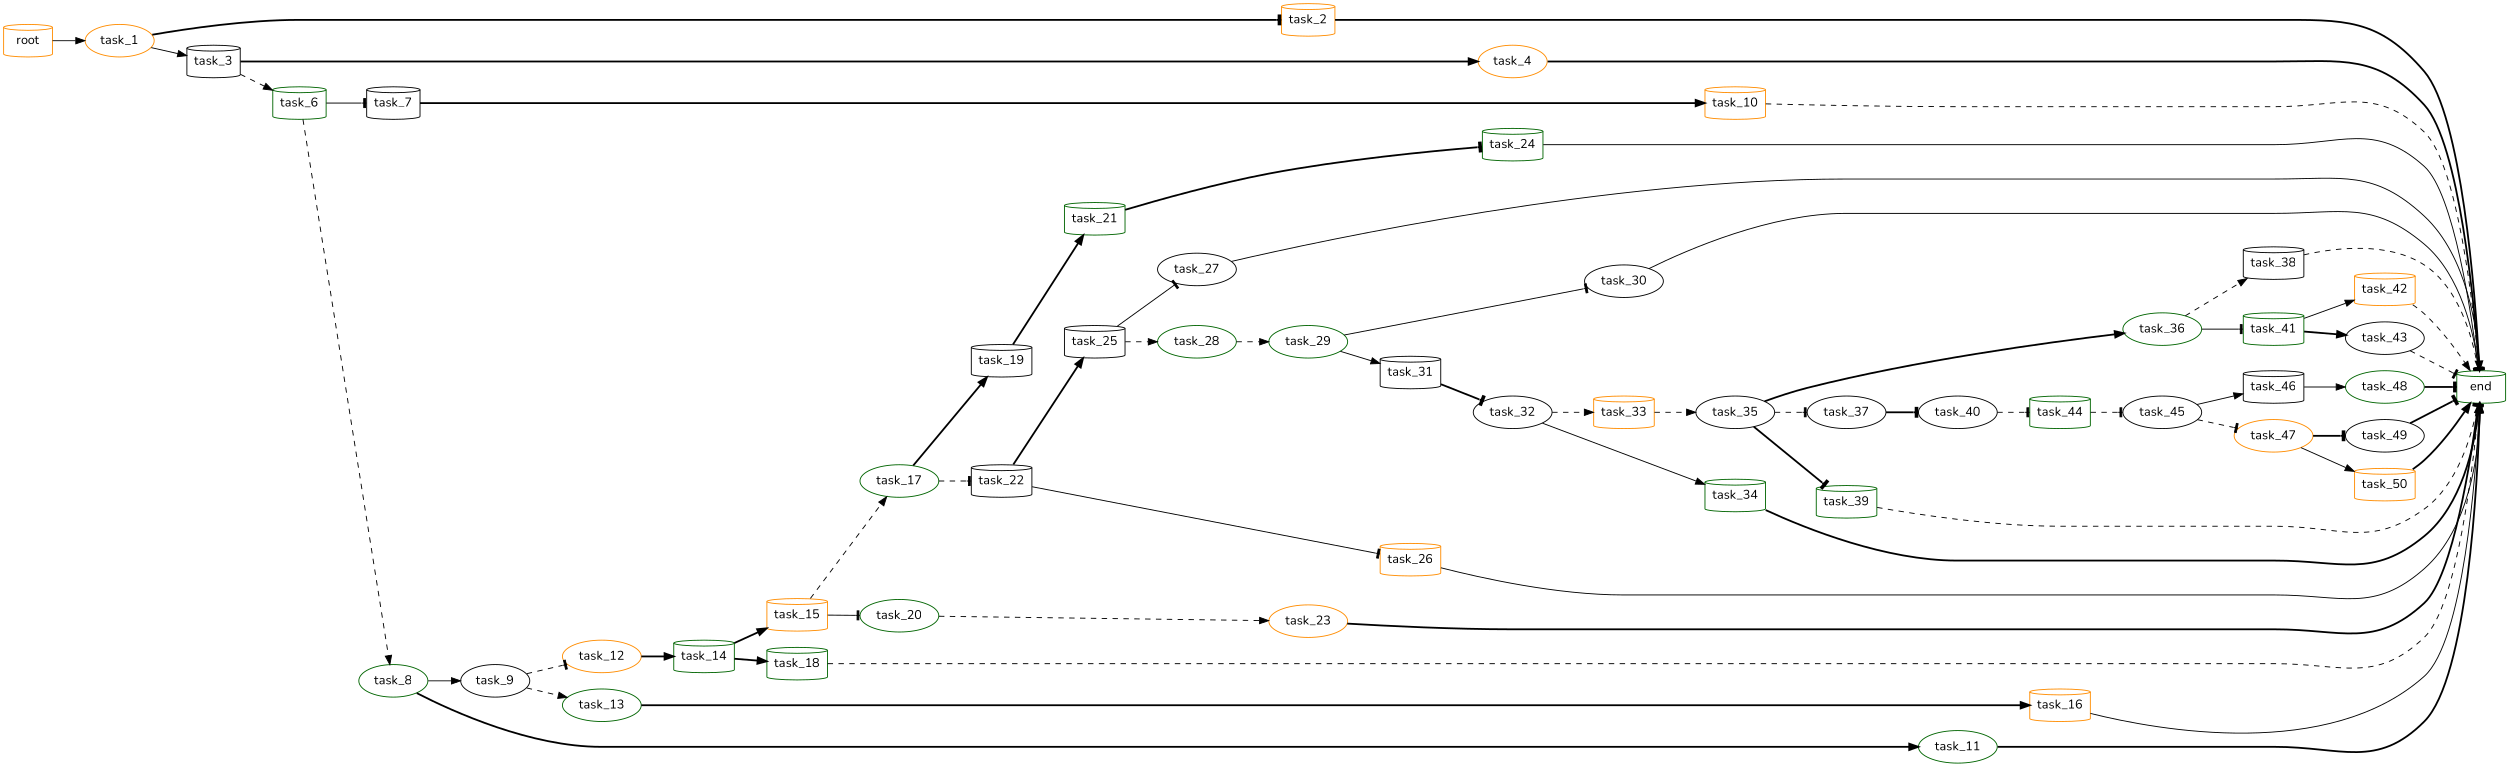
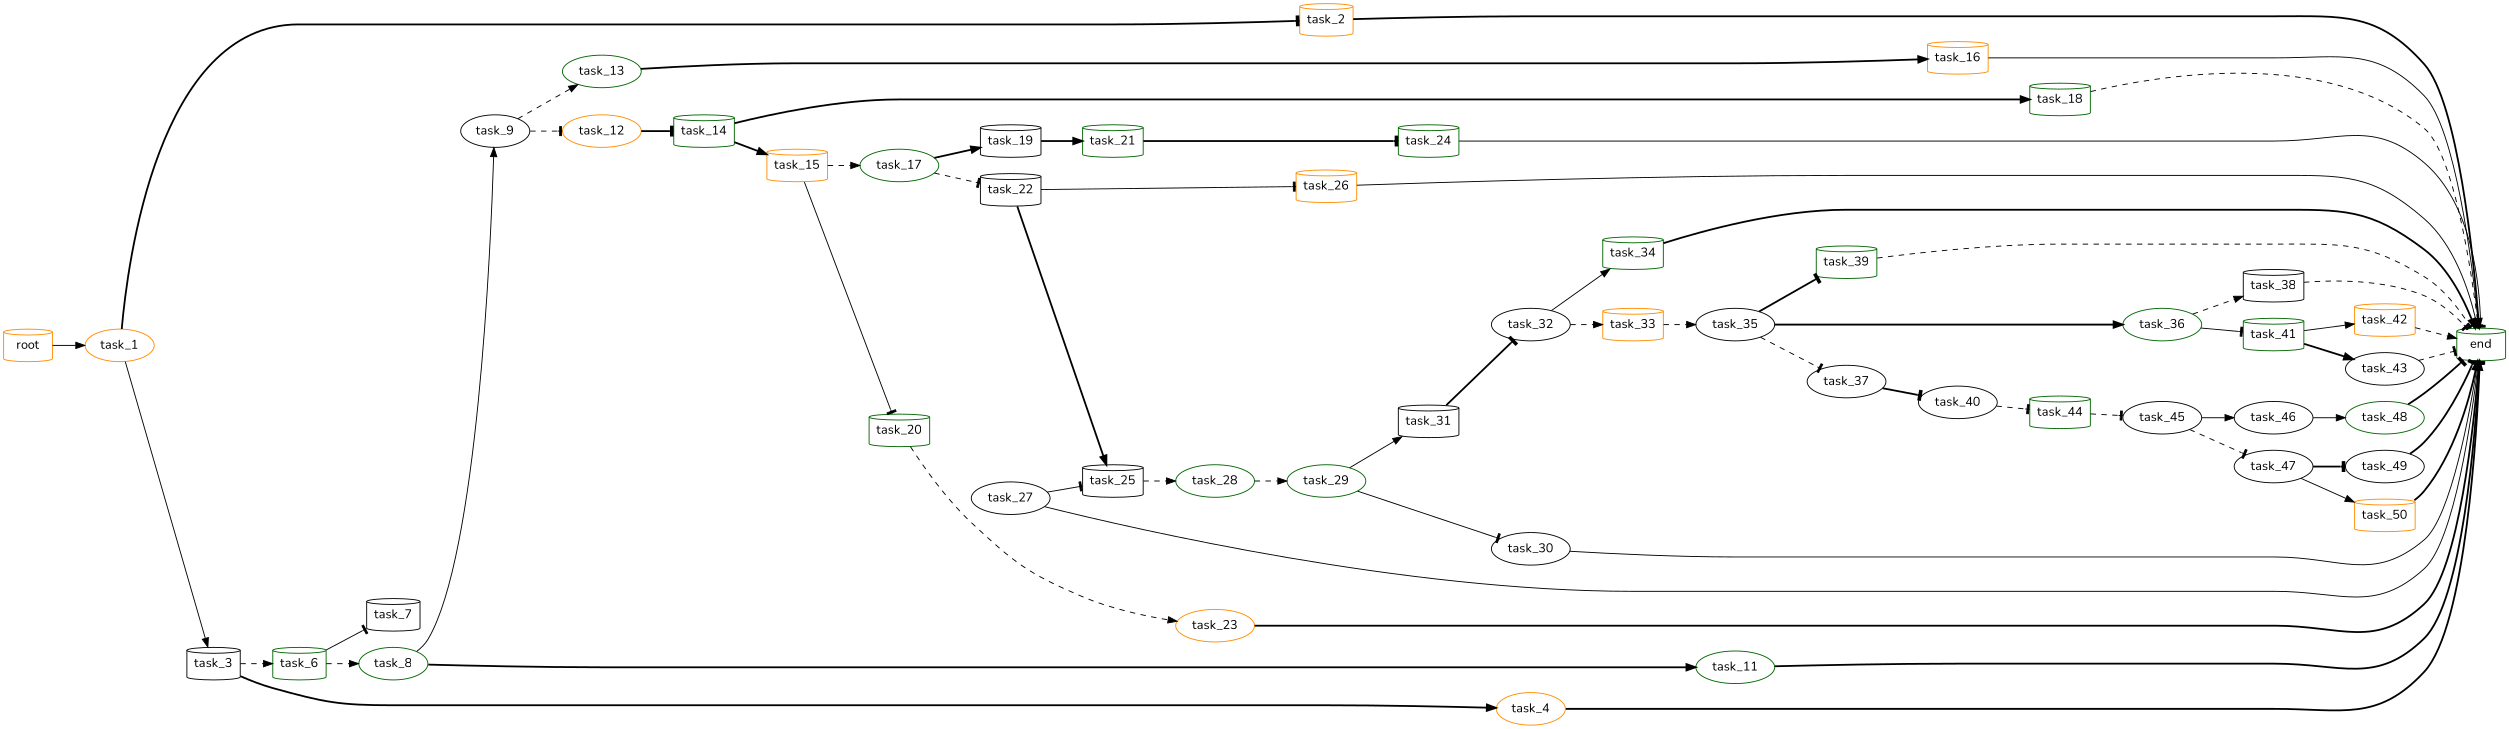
node "task_10": removed
edge "task_25" -> "task_27": reversed
node "task_46": shape cylinder -> ellipse
node "task_47": color darkorange -> black
node "task_20": shape ellipse -> cylinder
edge "task_12" -> "task_14": arrowhead normal -> tee
